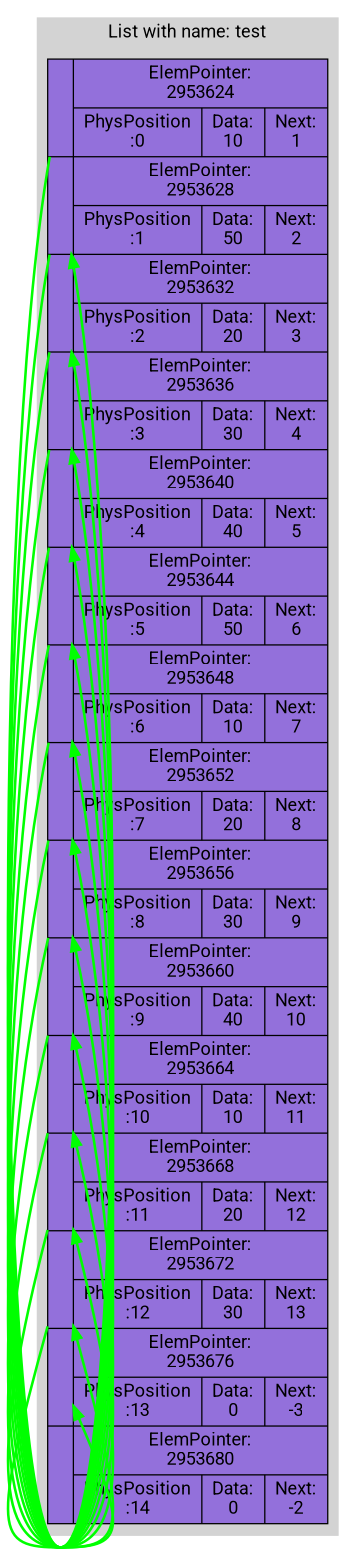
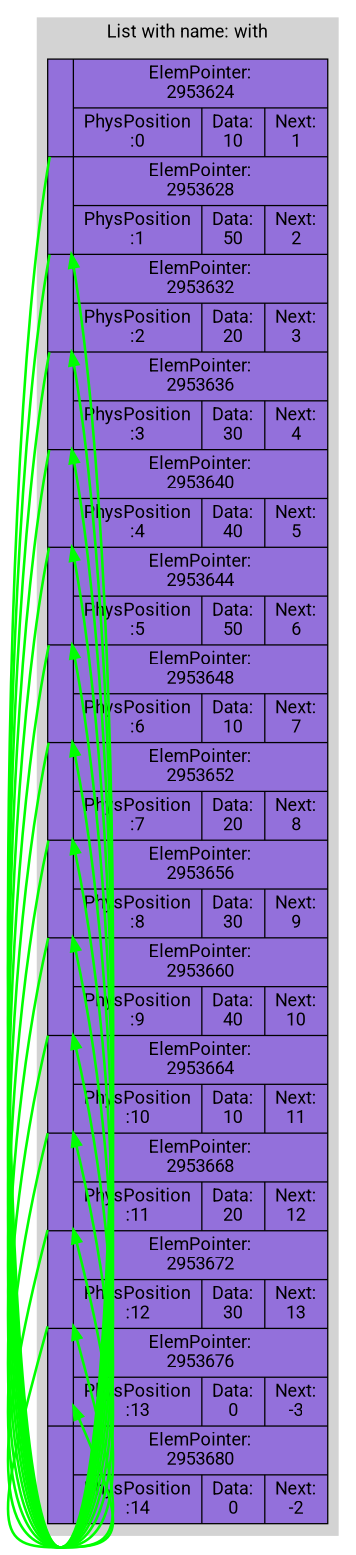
cluster "List with name: test": label "List with name: test" -> "List with name: with"
